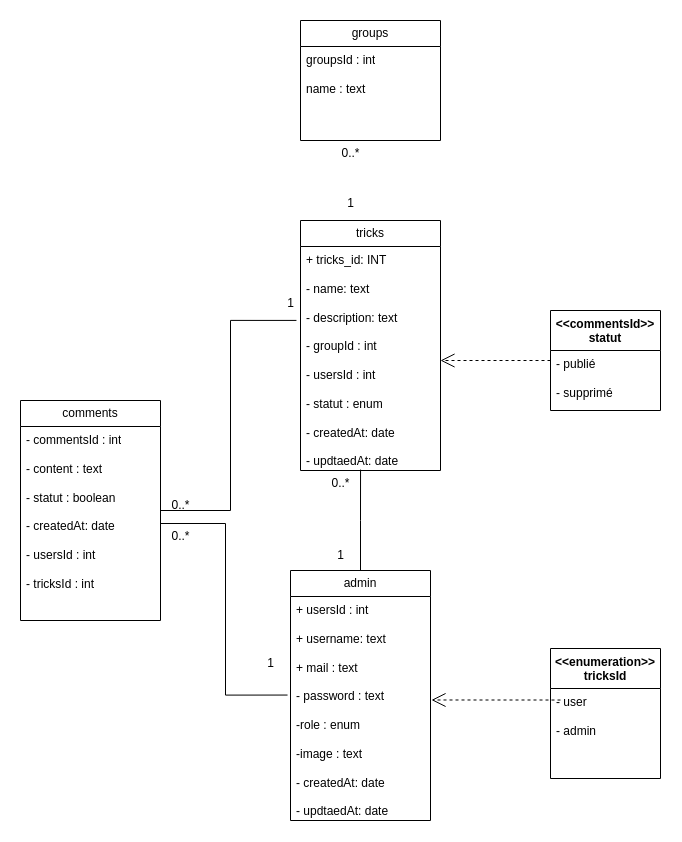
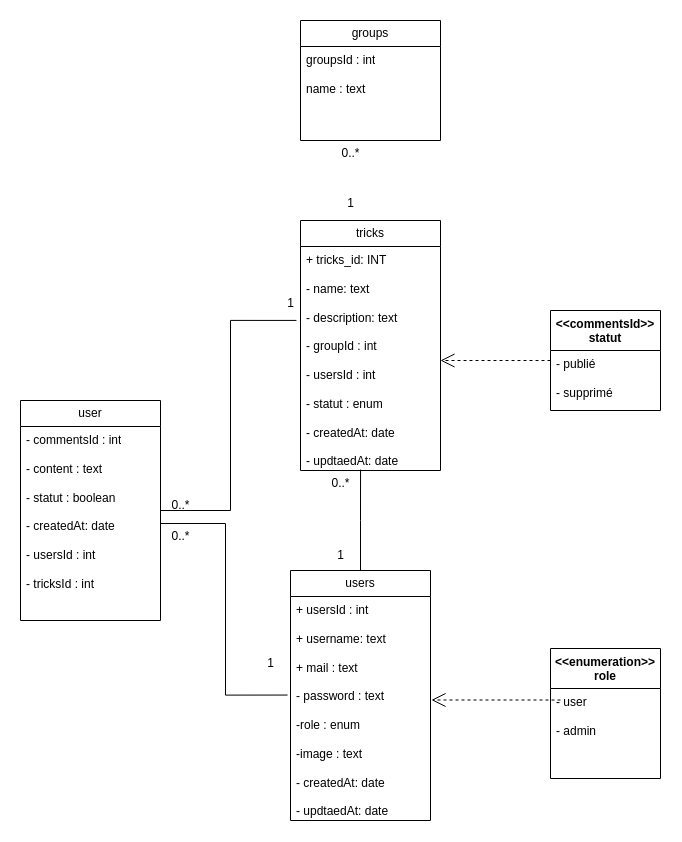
node "comments": label "comments" -> "user"
node "admin": label "admin" -> "users"
node "<<enumeration>> tricksId": label "<<enumeration>> tricksId" -> "<<enumeration>> role"
